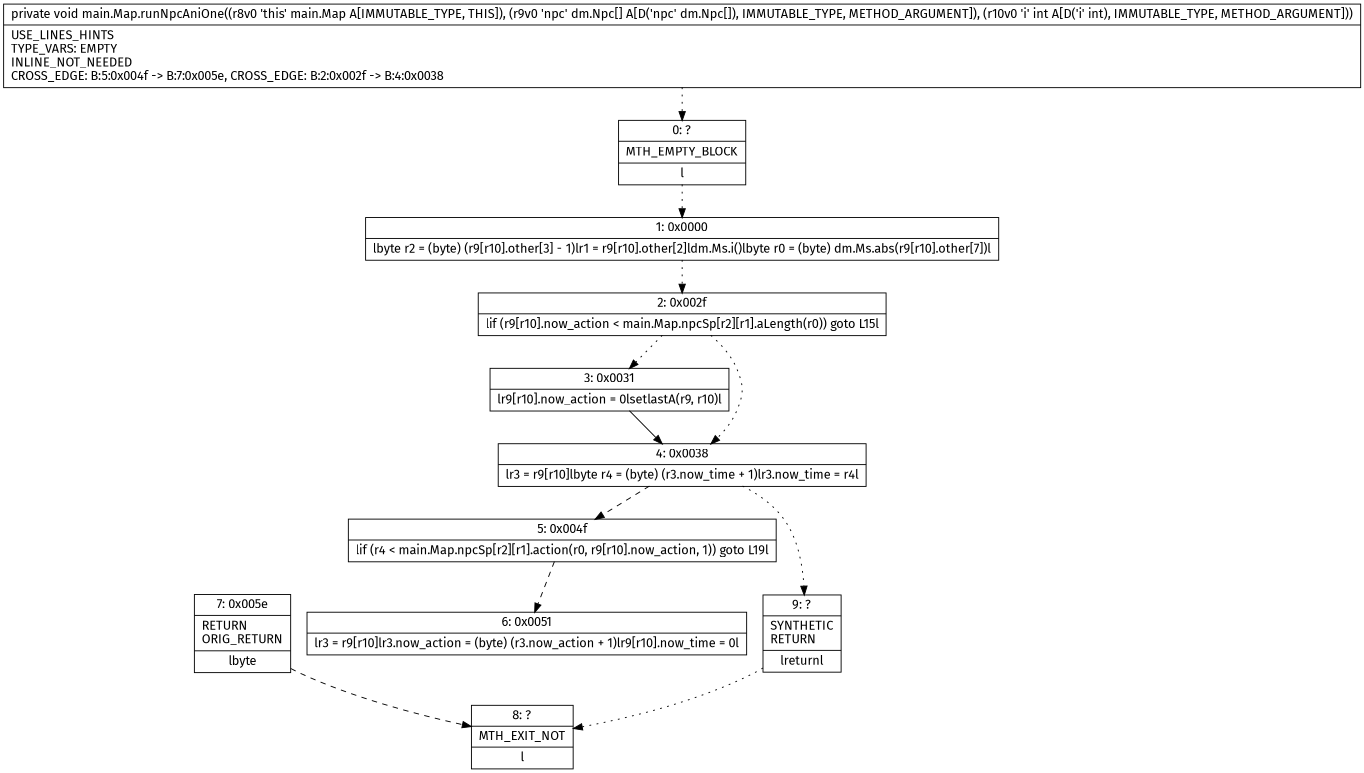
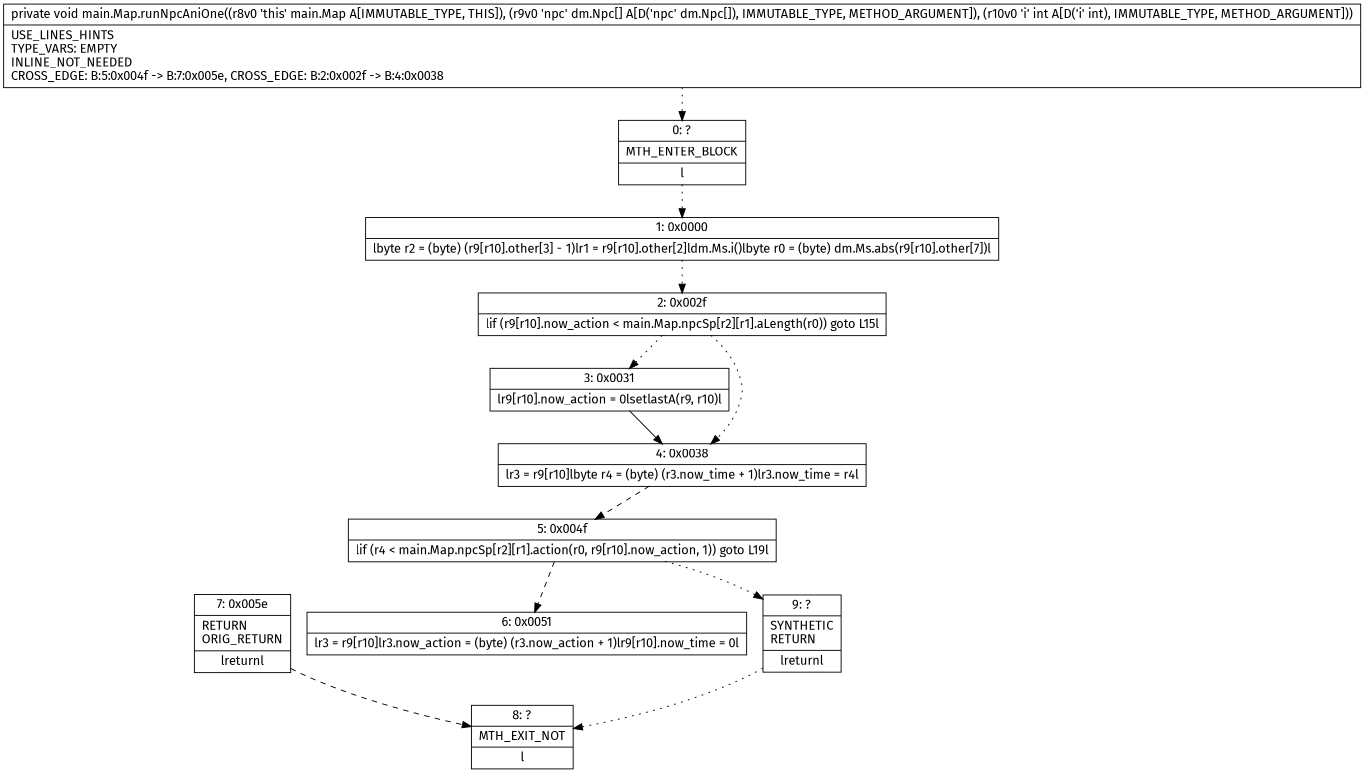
node "0: ?": text "MTH_EMPTY_BLOCK" -> "MTH_ENTER_BLOCK"
edge "4: 0x0038" -> "9: ?": now "5: 0x004f" -> "9: ?"
node "7: 0x005e": text "lbyte" -> "lreturnl"
